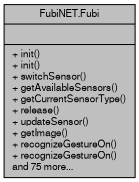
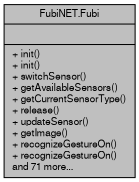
node "FubiNET.Fubi": text "and 75 more..." -> "and 71 more..."
